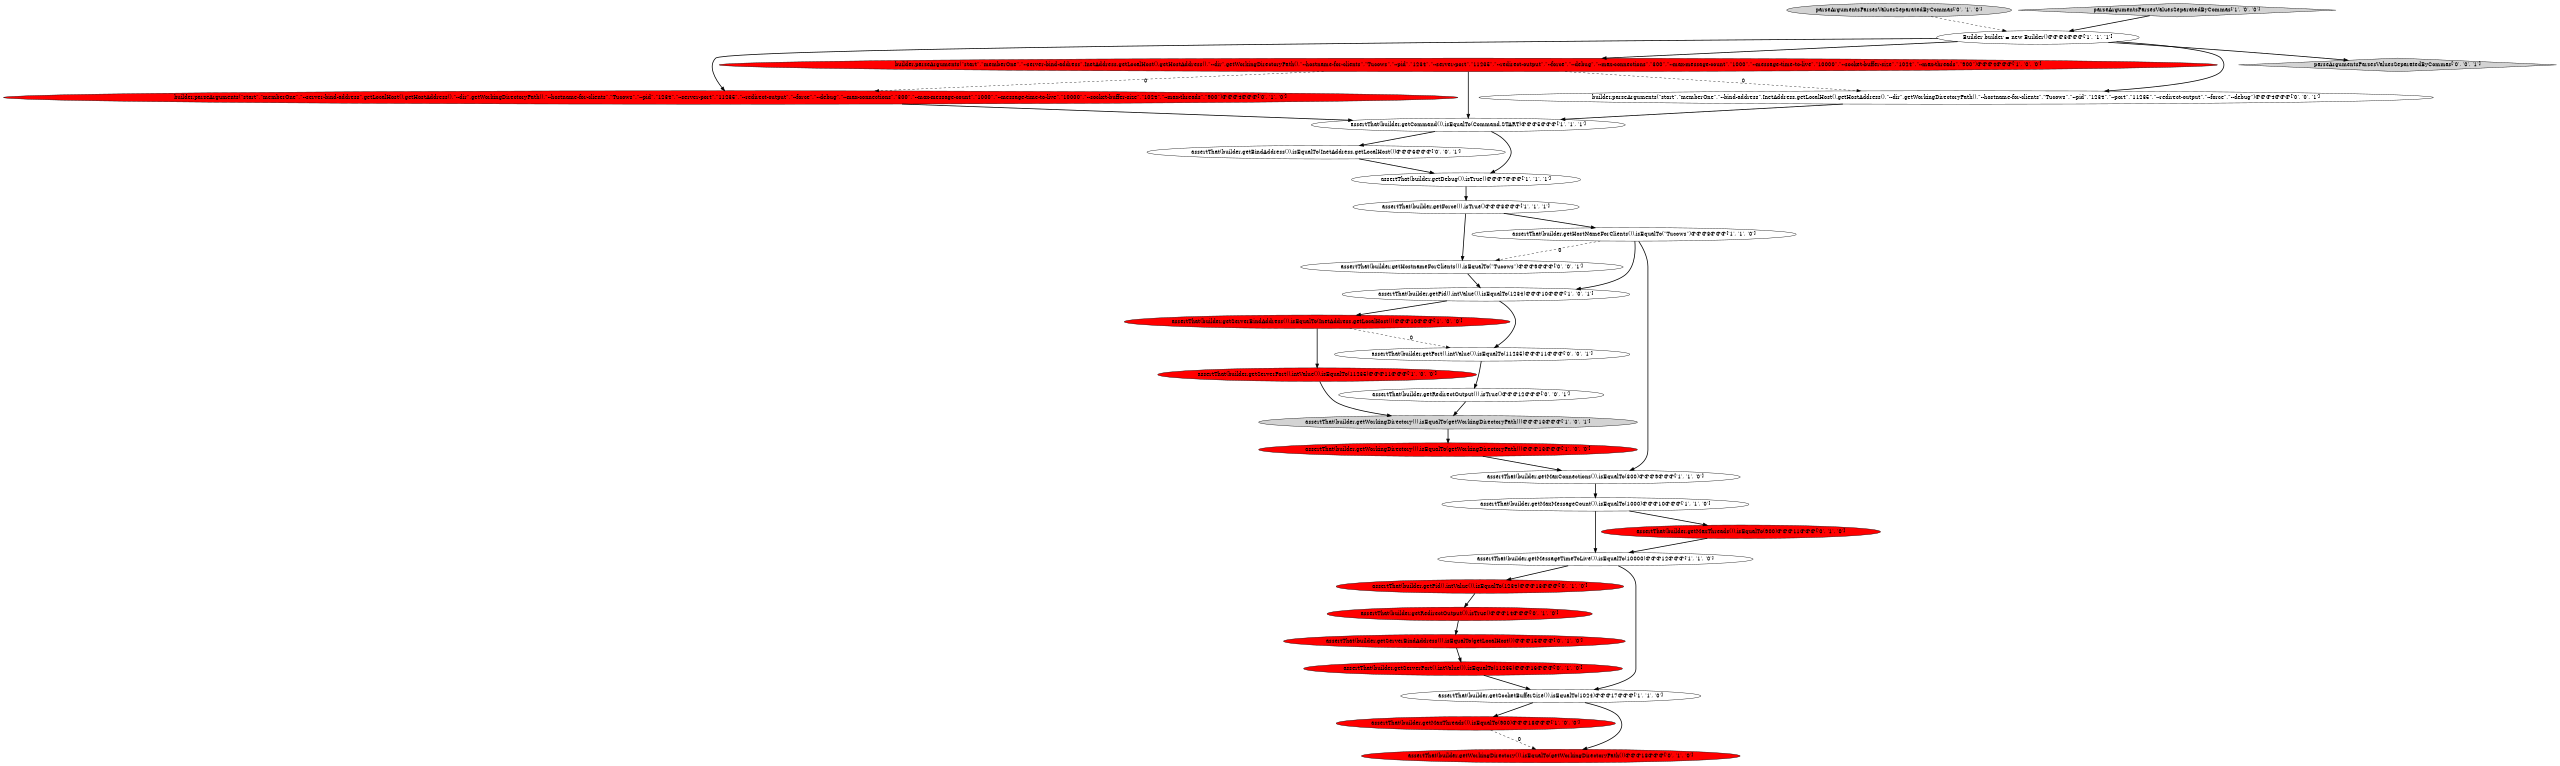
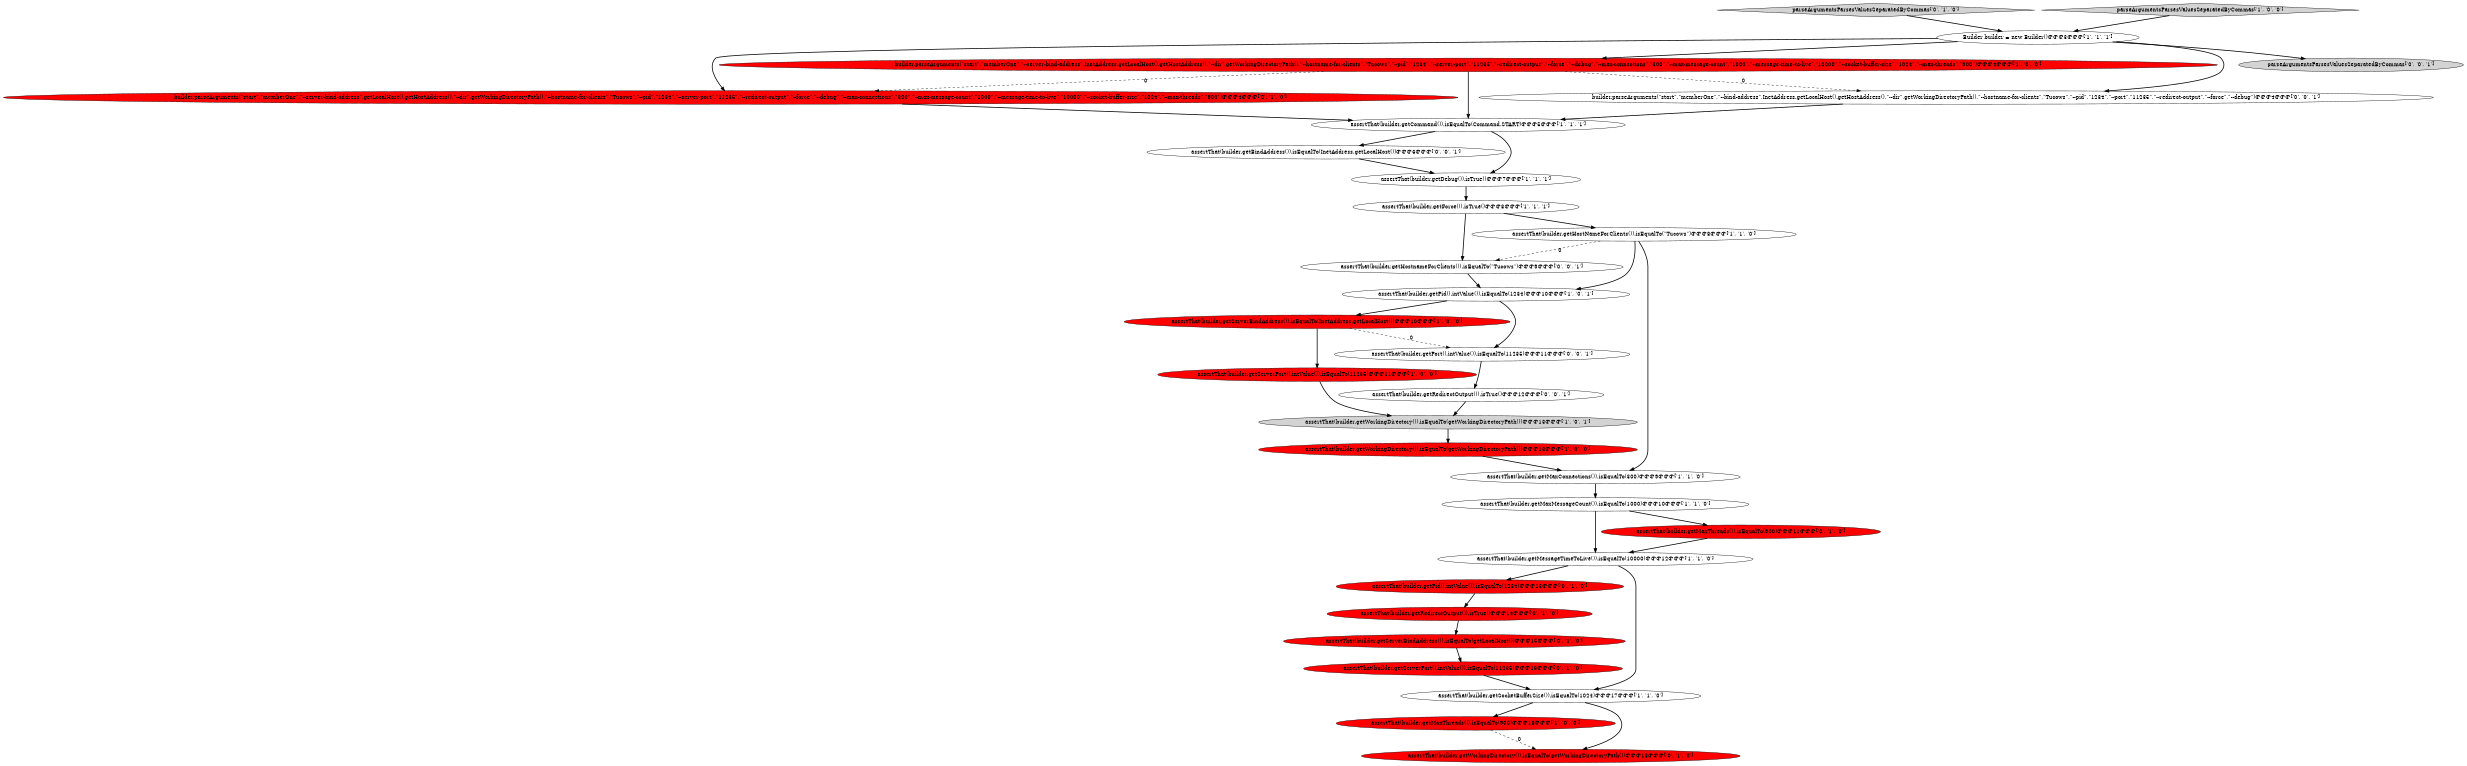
node "parseArgumentsParsesValuesSeparatedByCommas['0', '1', '0']": shape ellipse -> diamond
edge "parseArgumentsParsesValuesSeparatedByCommas['0', '1', '0']" -> "Builder builder = new Builder()@@@3@@@['1', '1', '1']": style dashed -> bold
node "parseArgumentsParsesValuesSeparatedByCommas['0', '0', '1']": shape diamond -> ellipse
